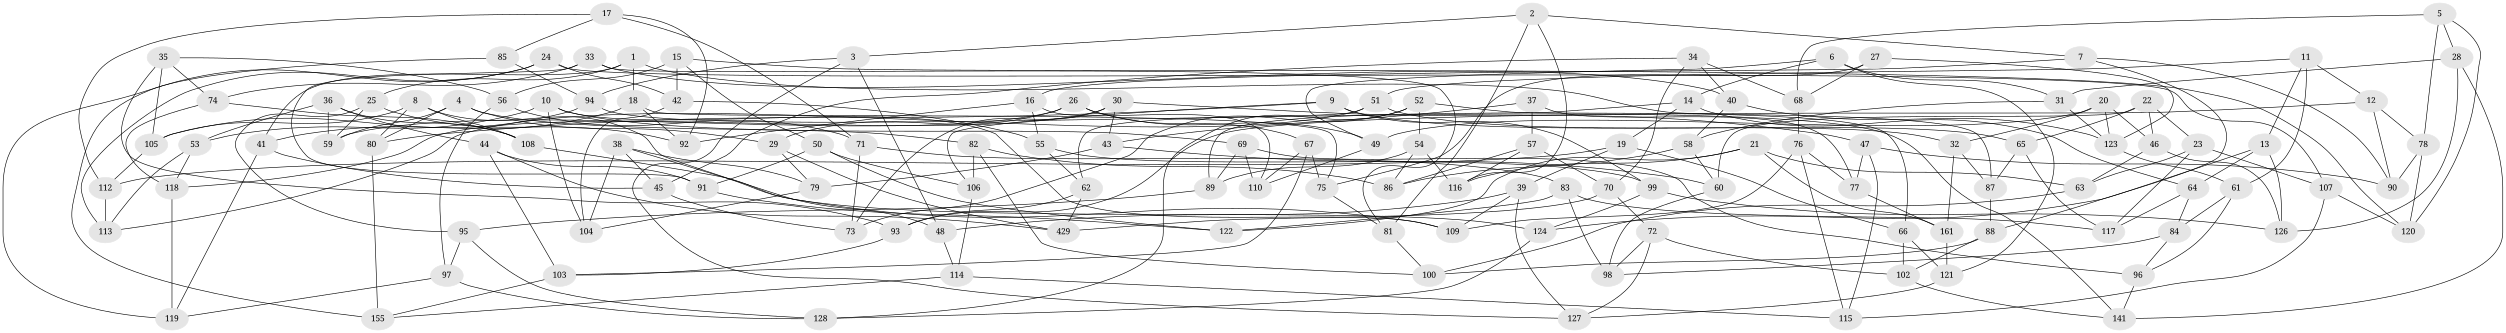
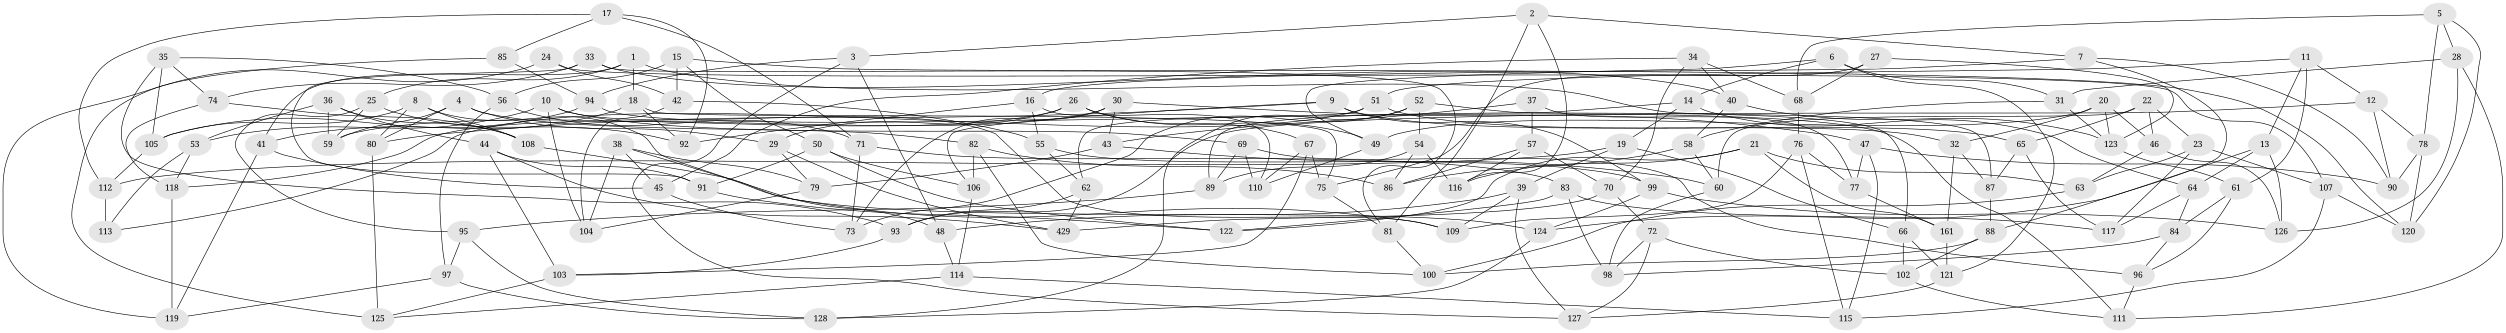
edge "24" -- "113": removed
node "155": label "155" -> "125"
node "141": label "141" -> "111"
